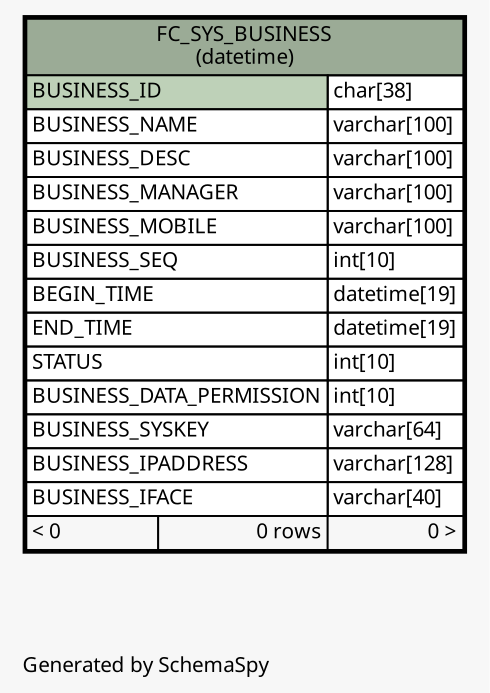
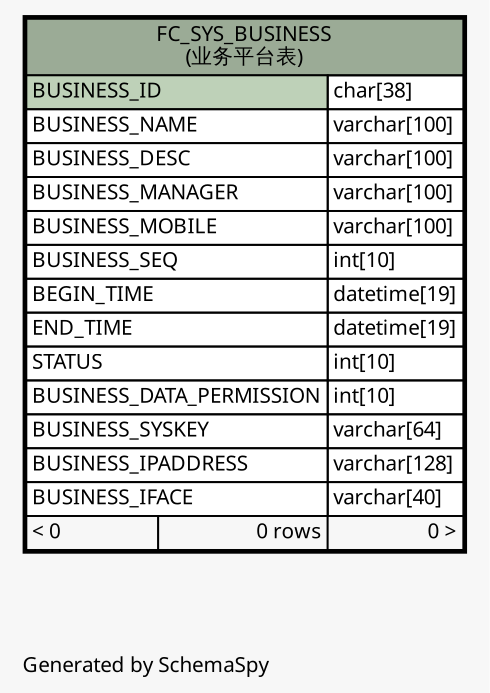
node "FC_SYS_BUSINESS": text "(datetime)" -> "(业务平台表)"
